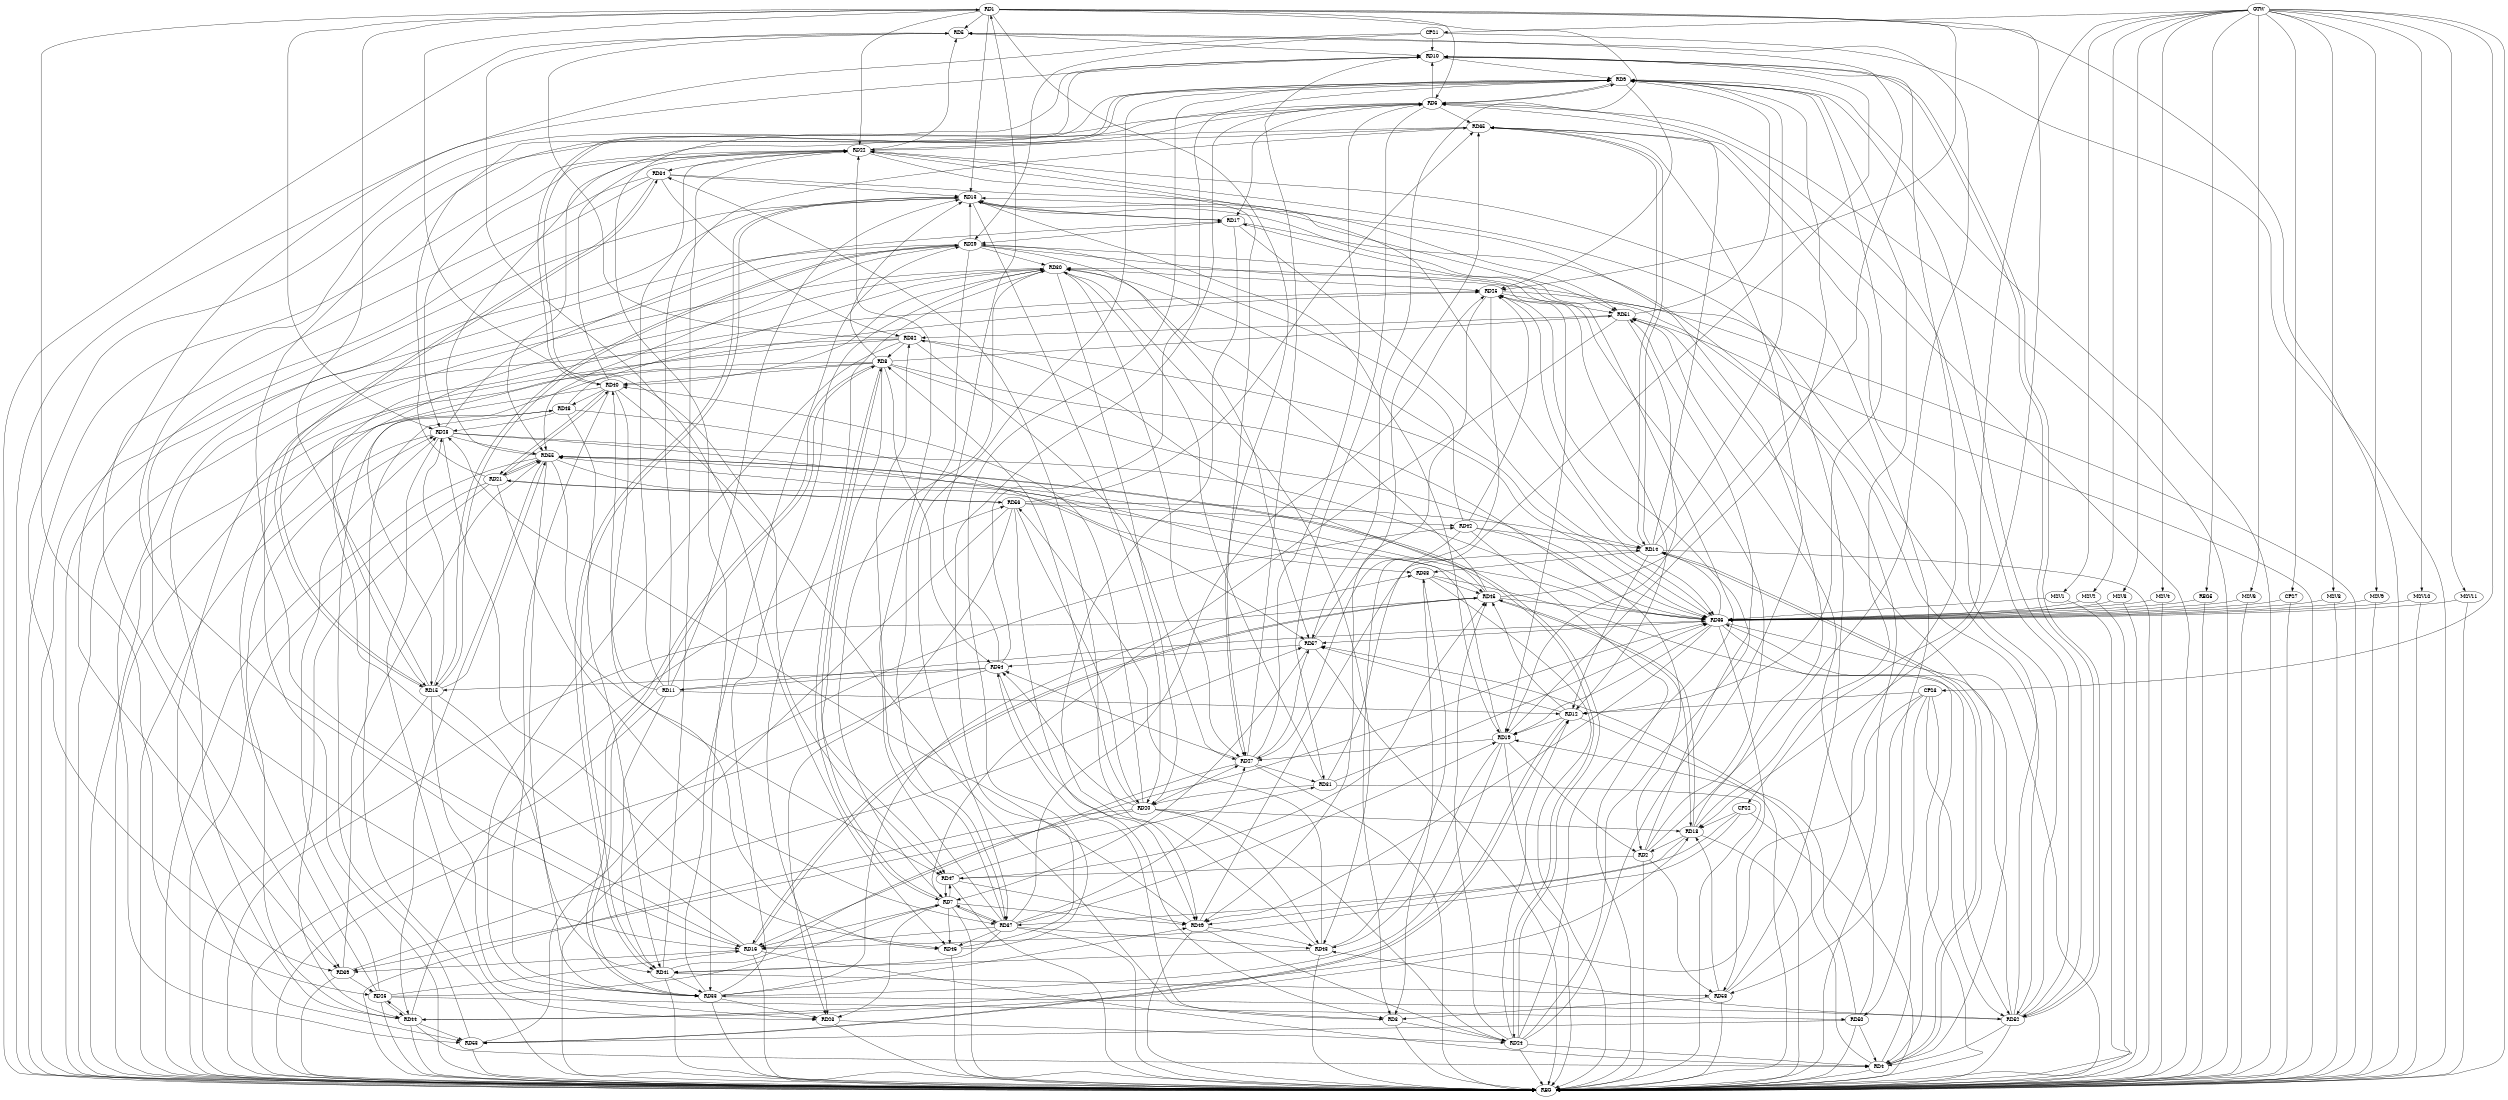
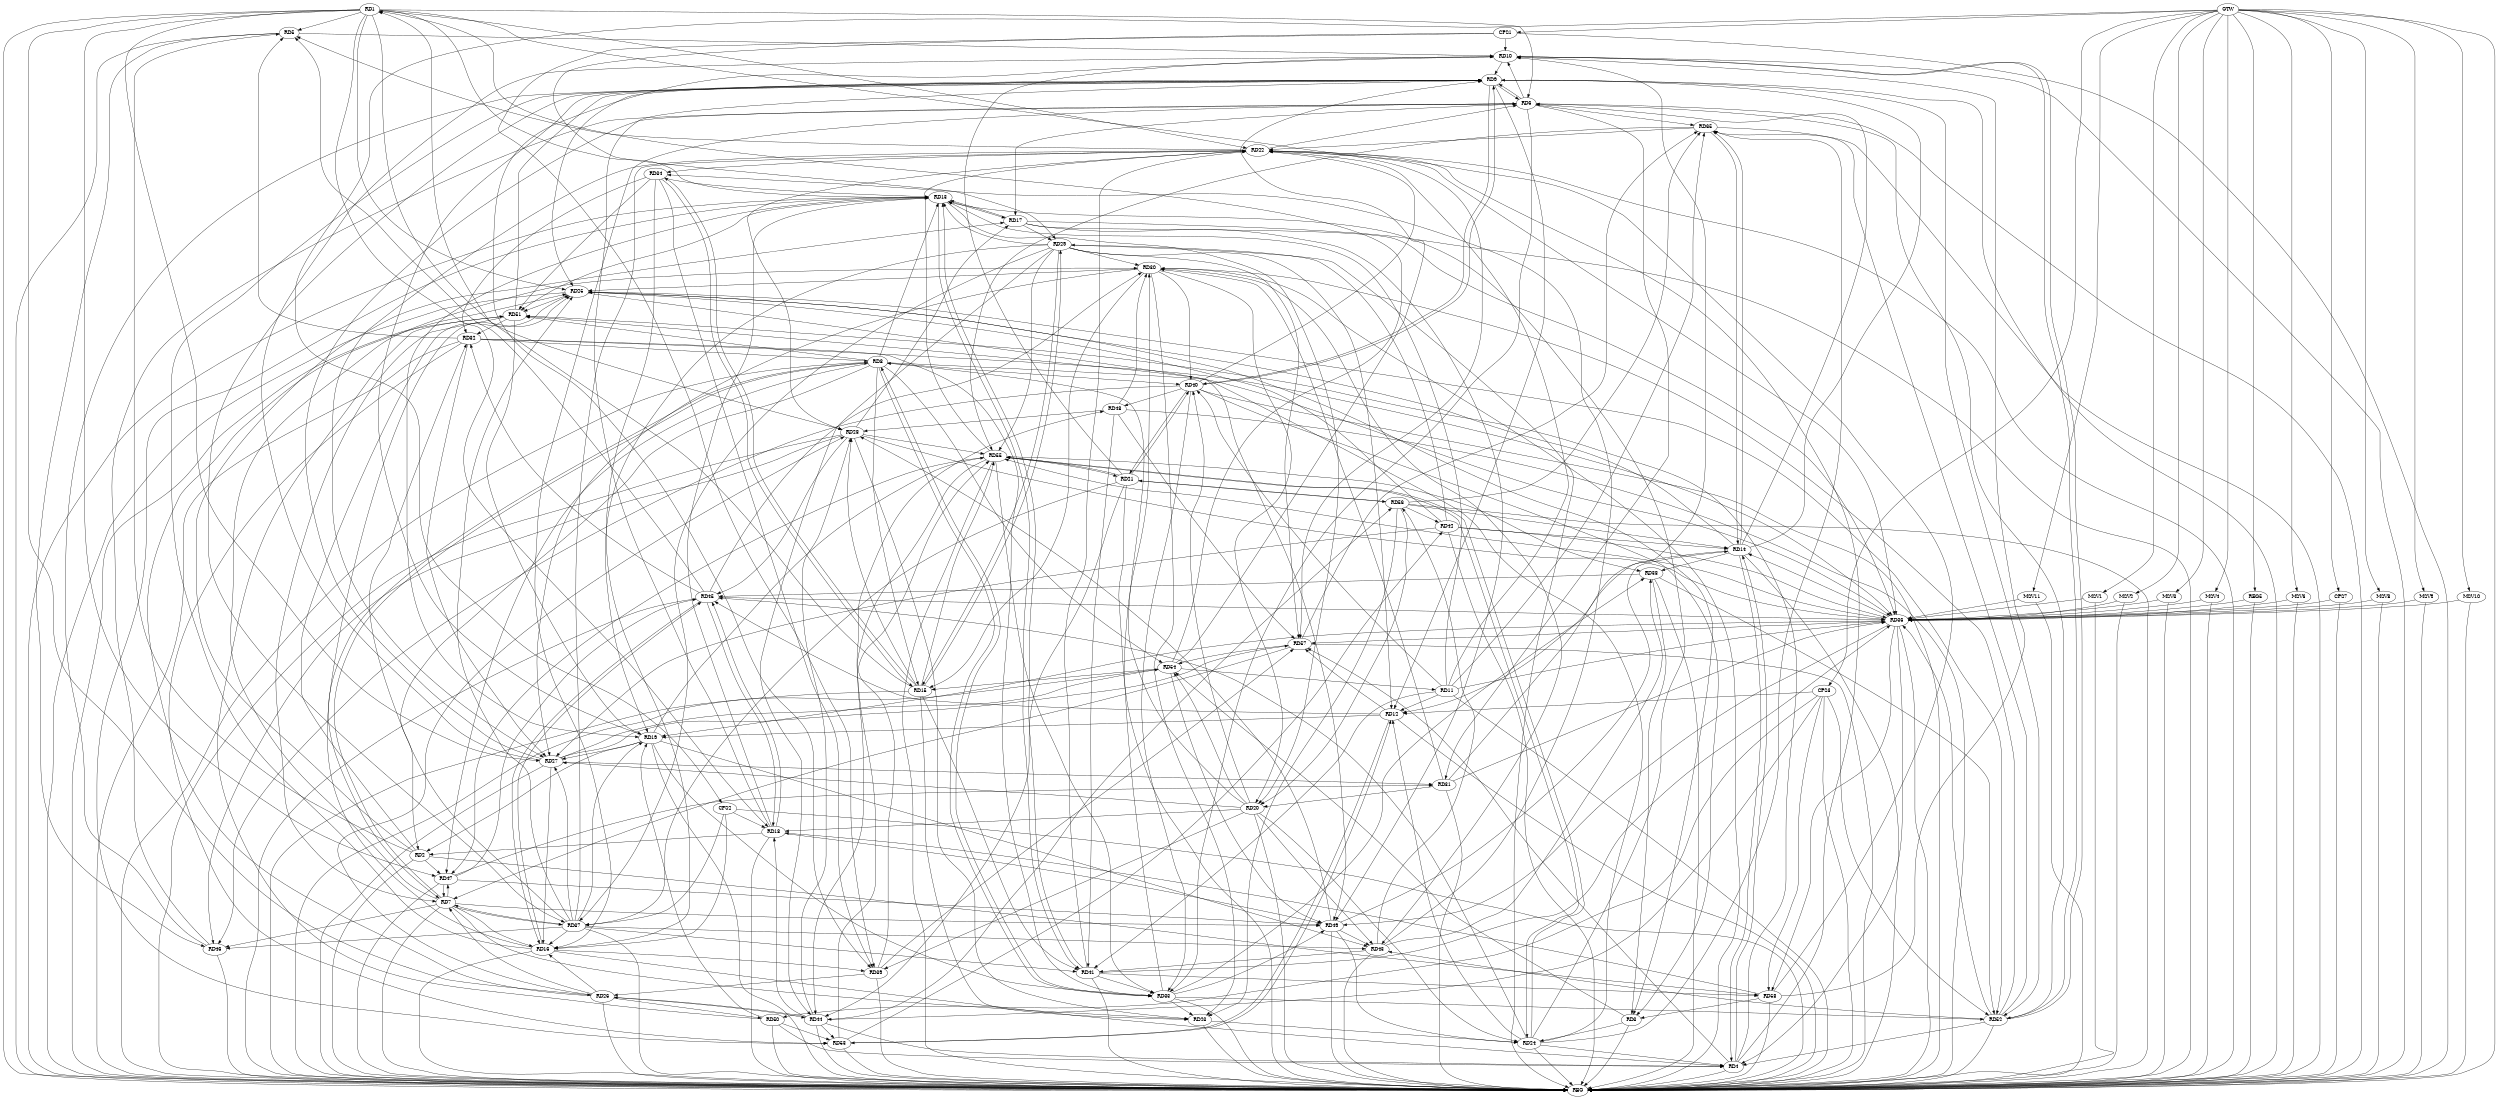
edge "RD36" -> "RD30": removed
edge "RD33" -> "RD29": removed
edge "RD56" -> "RD3": removed
